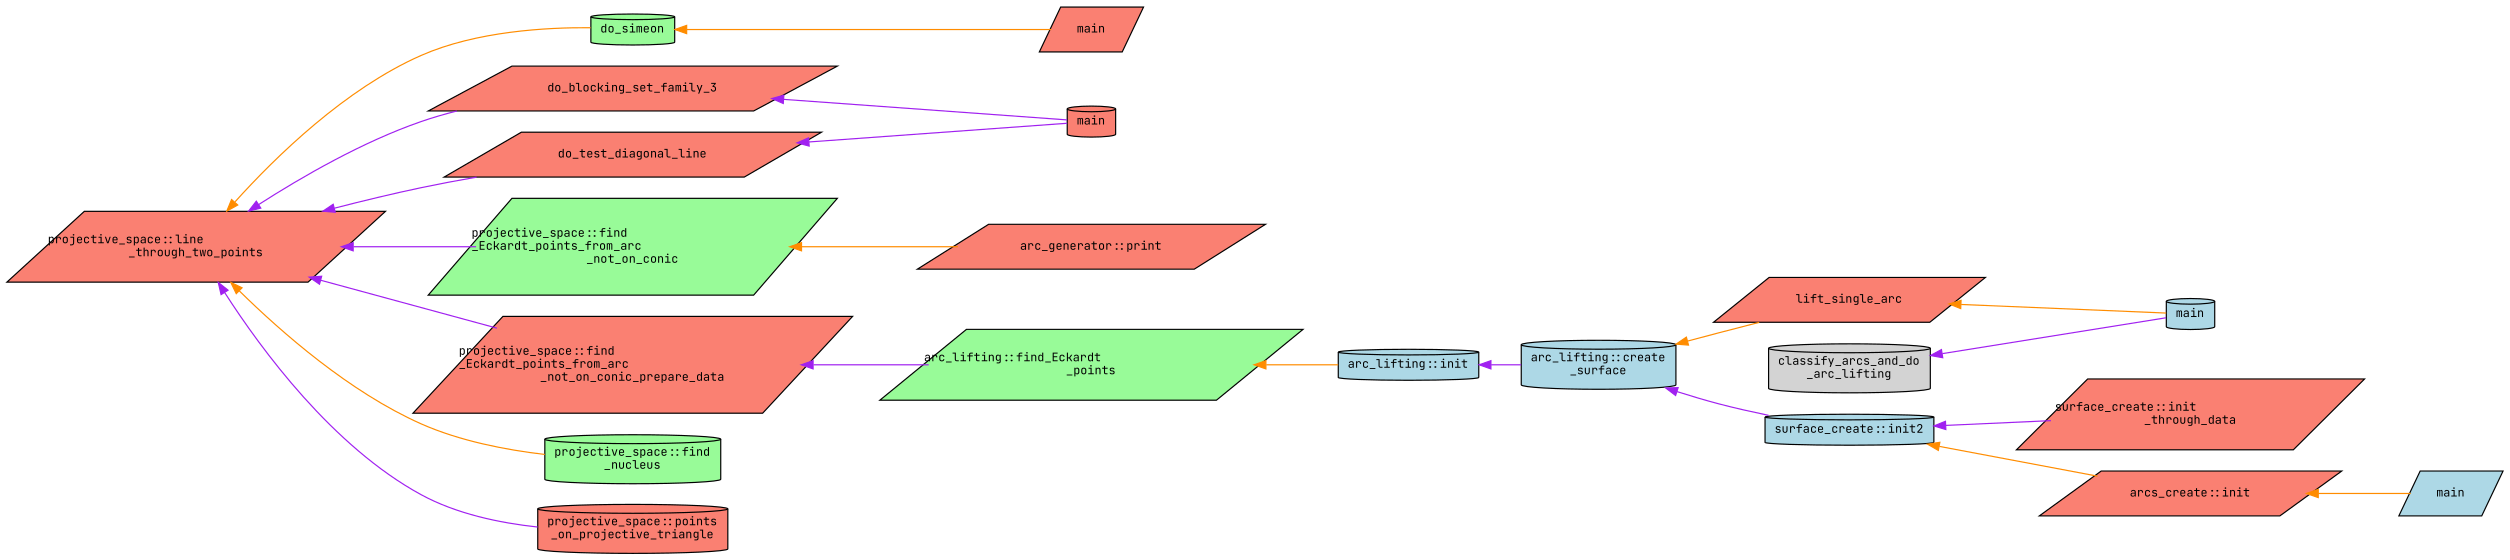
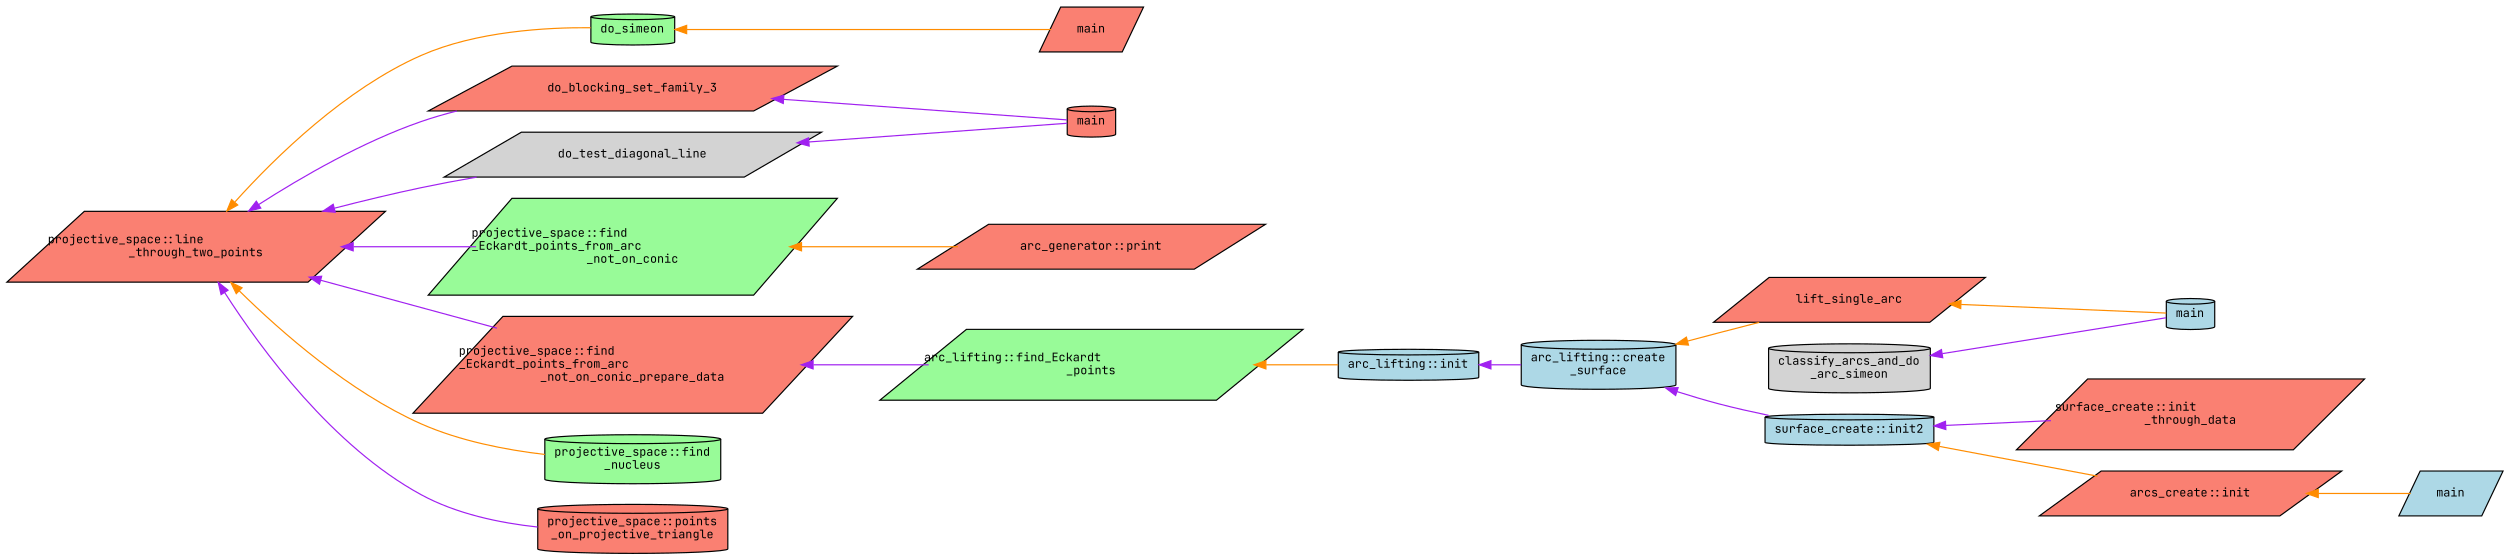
node "do_test_diagonal_line": fillcolor salmon -> lightgrey
node "classify_arcs_and_do _arc_lifting": label "classify_arcs_and_do _arc_lifting" -> "classify_arcs_and_do _arc_simeon"
